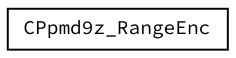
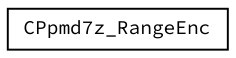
node "CPpmd9z_RangeEnc": label "CPpmd9z_RangeEnc" -> "CPpmd7z_RangeEnc"
